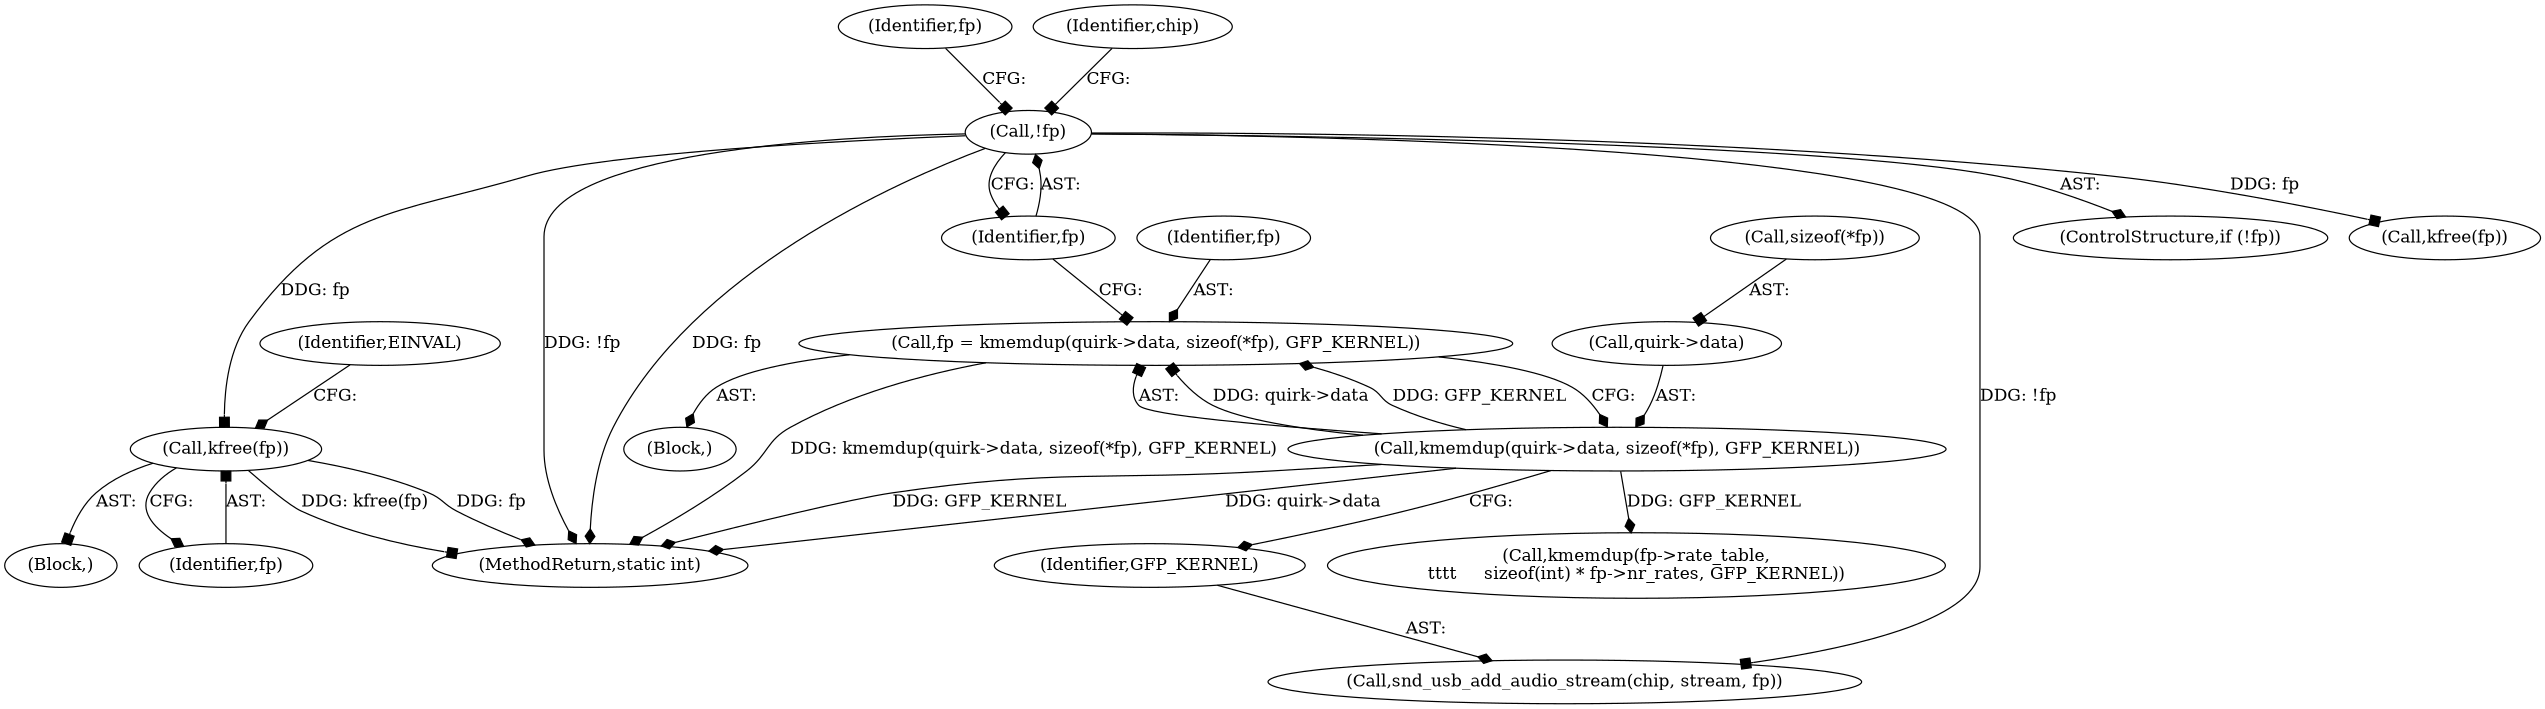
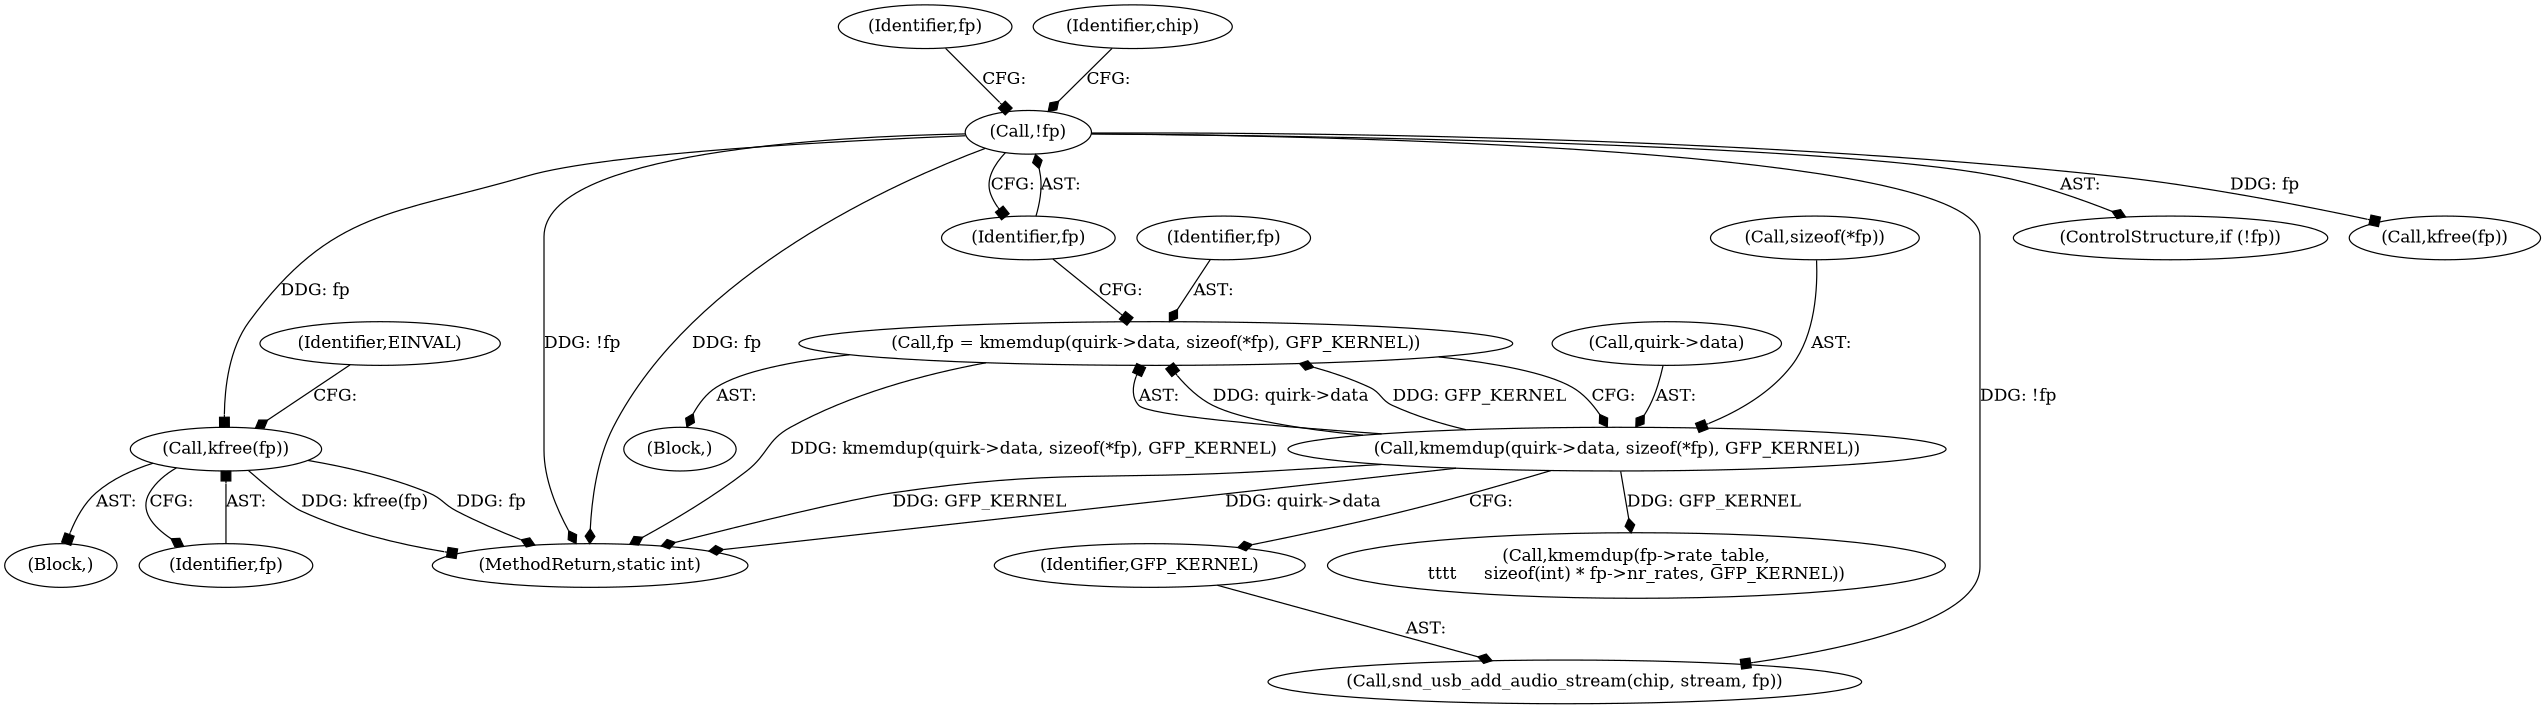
edge "(Identifier,chip)" -> "(Call,!fp)": arrowhead box -> diamond
edge "(Call,sizeof(*fp))" -> "(Call,quirk->data)": now "(Call,sizeof(*fp))" -> "(Call,kmemdup(quirk->data, sizeof(*fp), GFP_KERNEL))"
